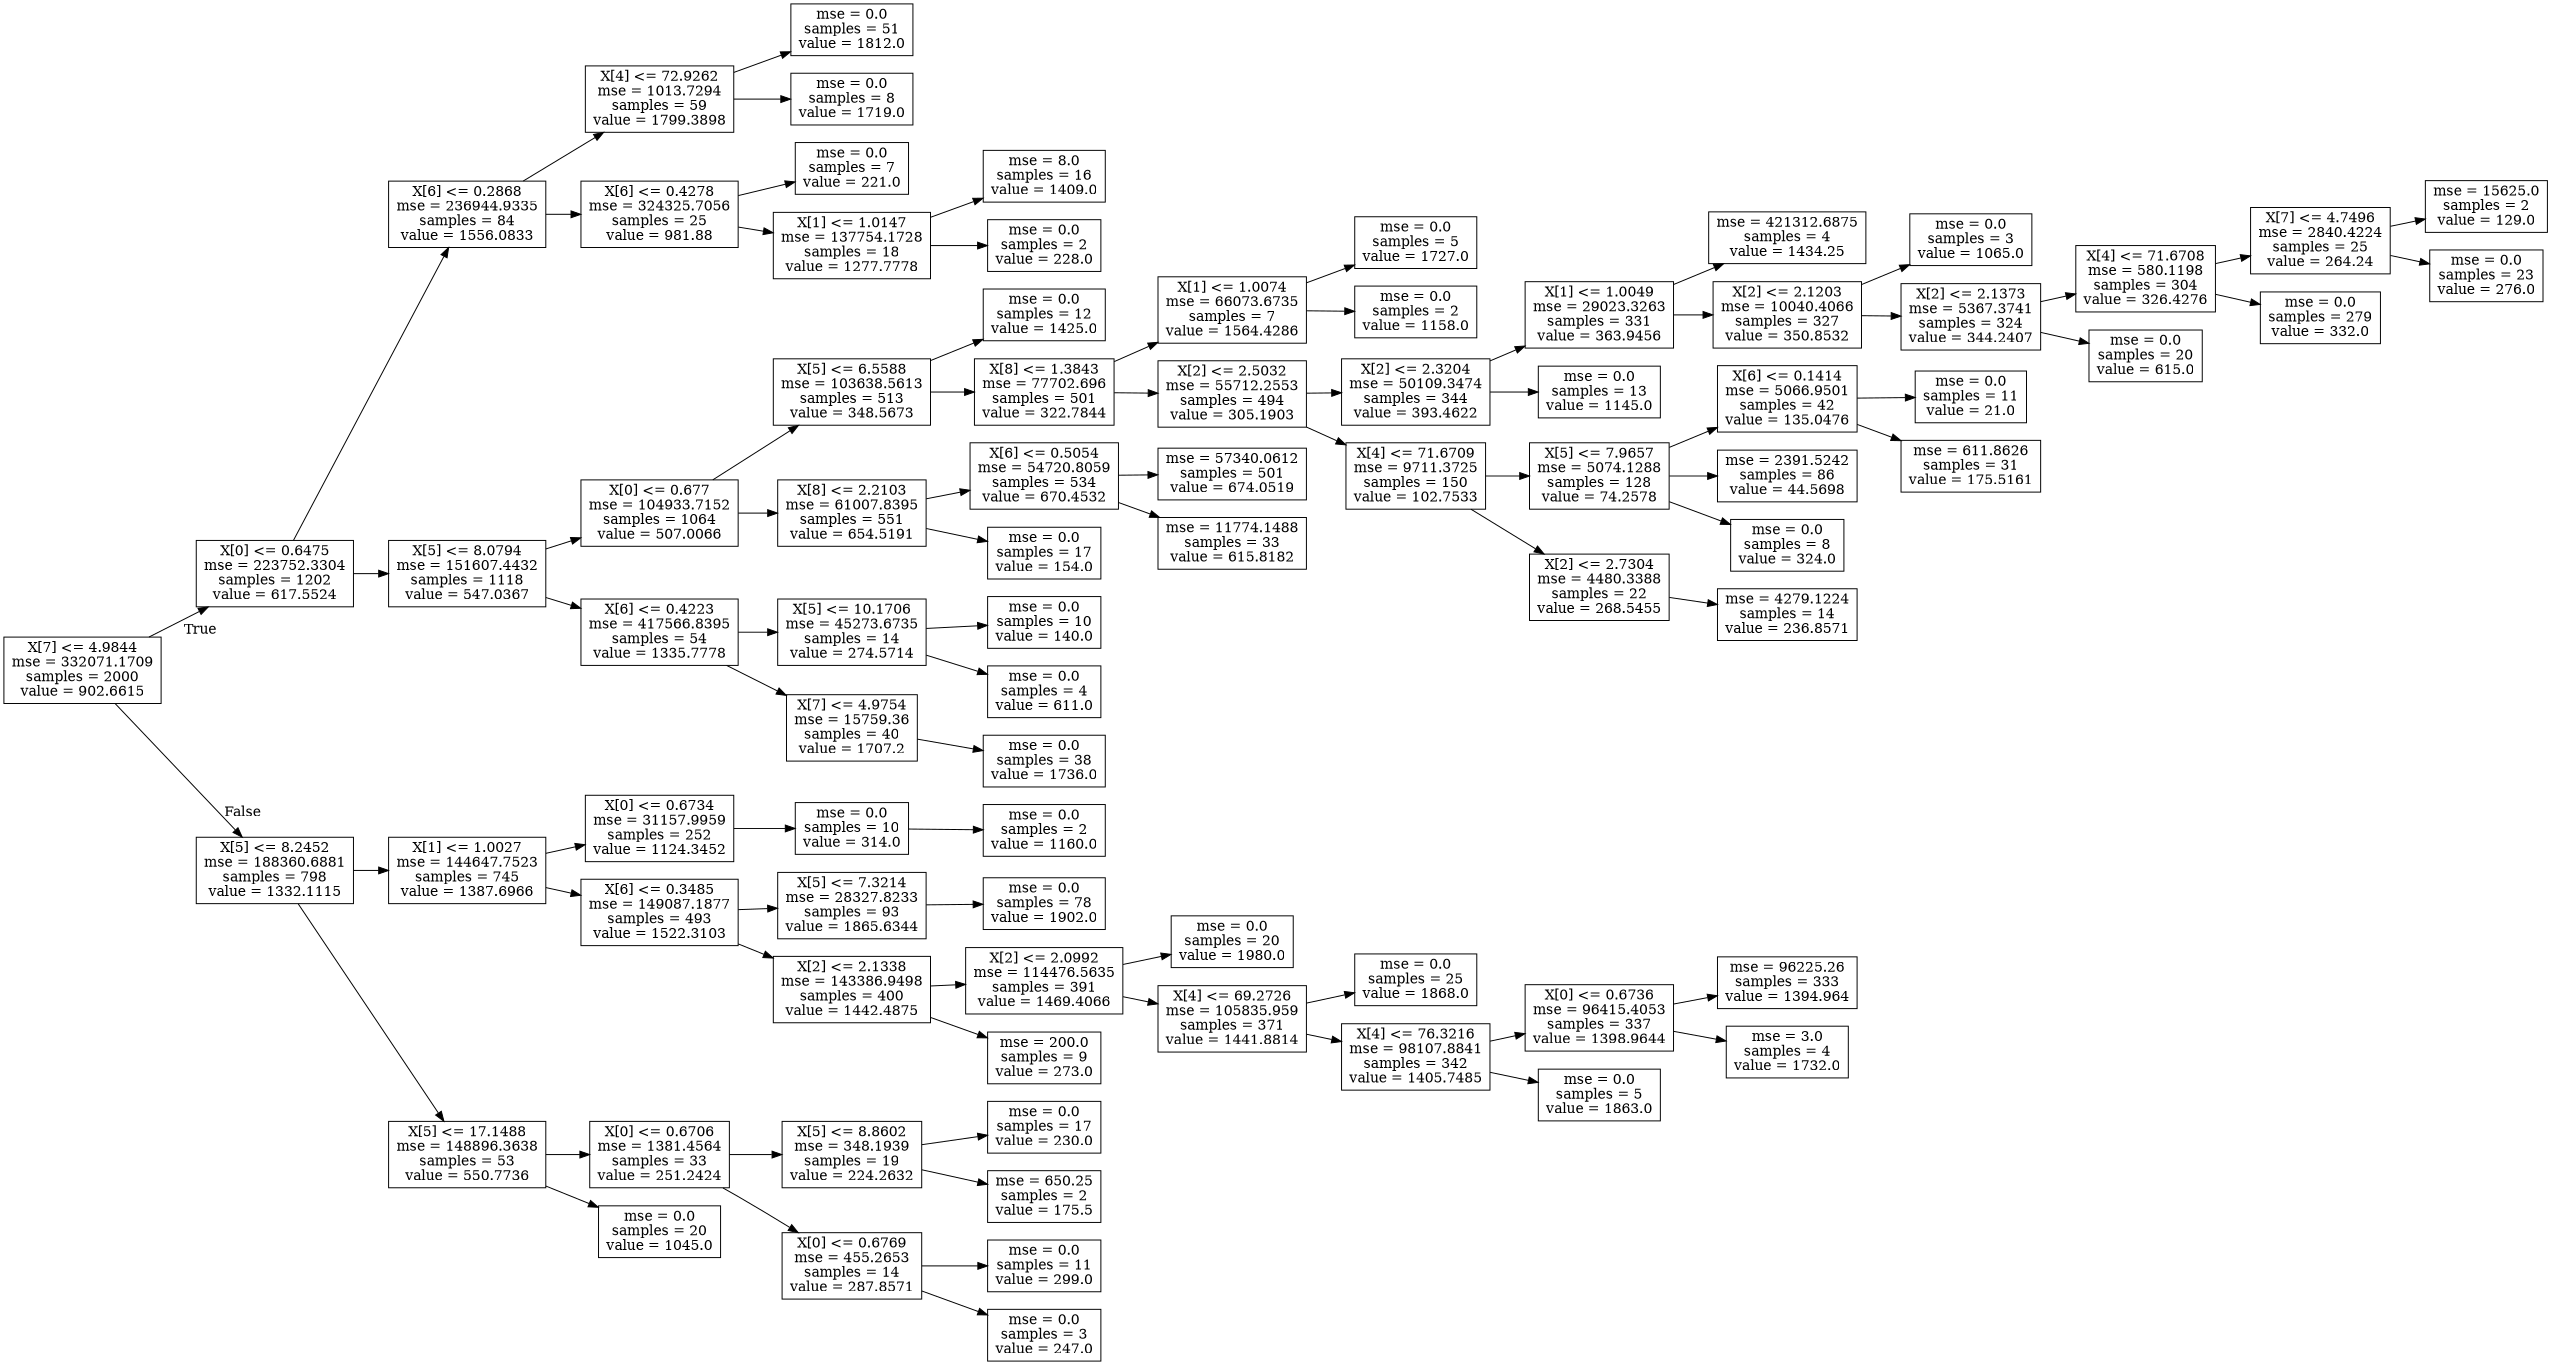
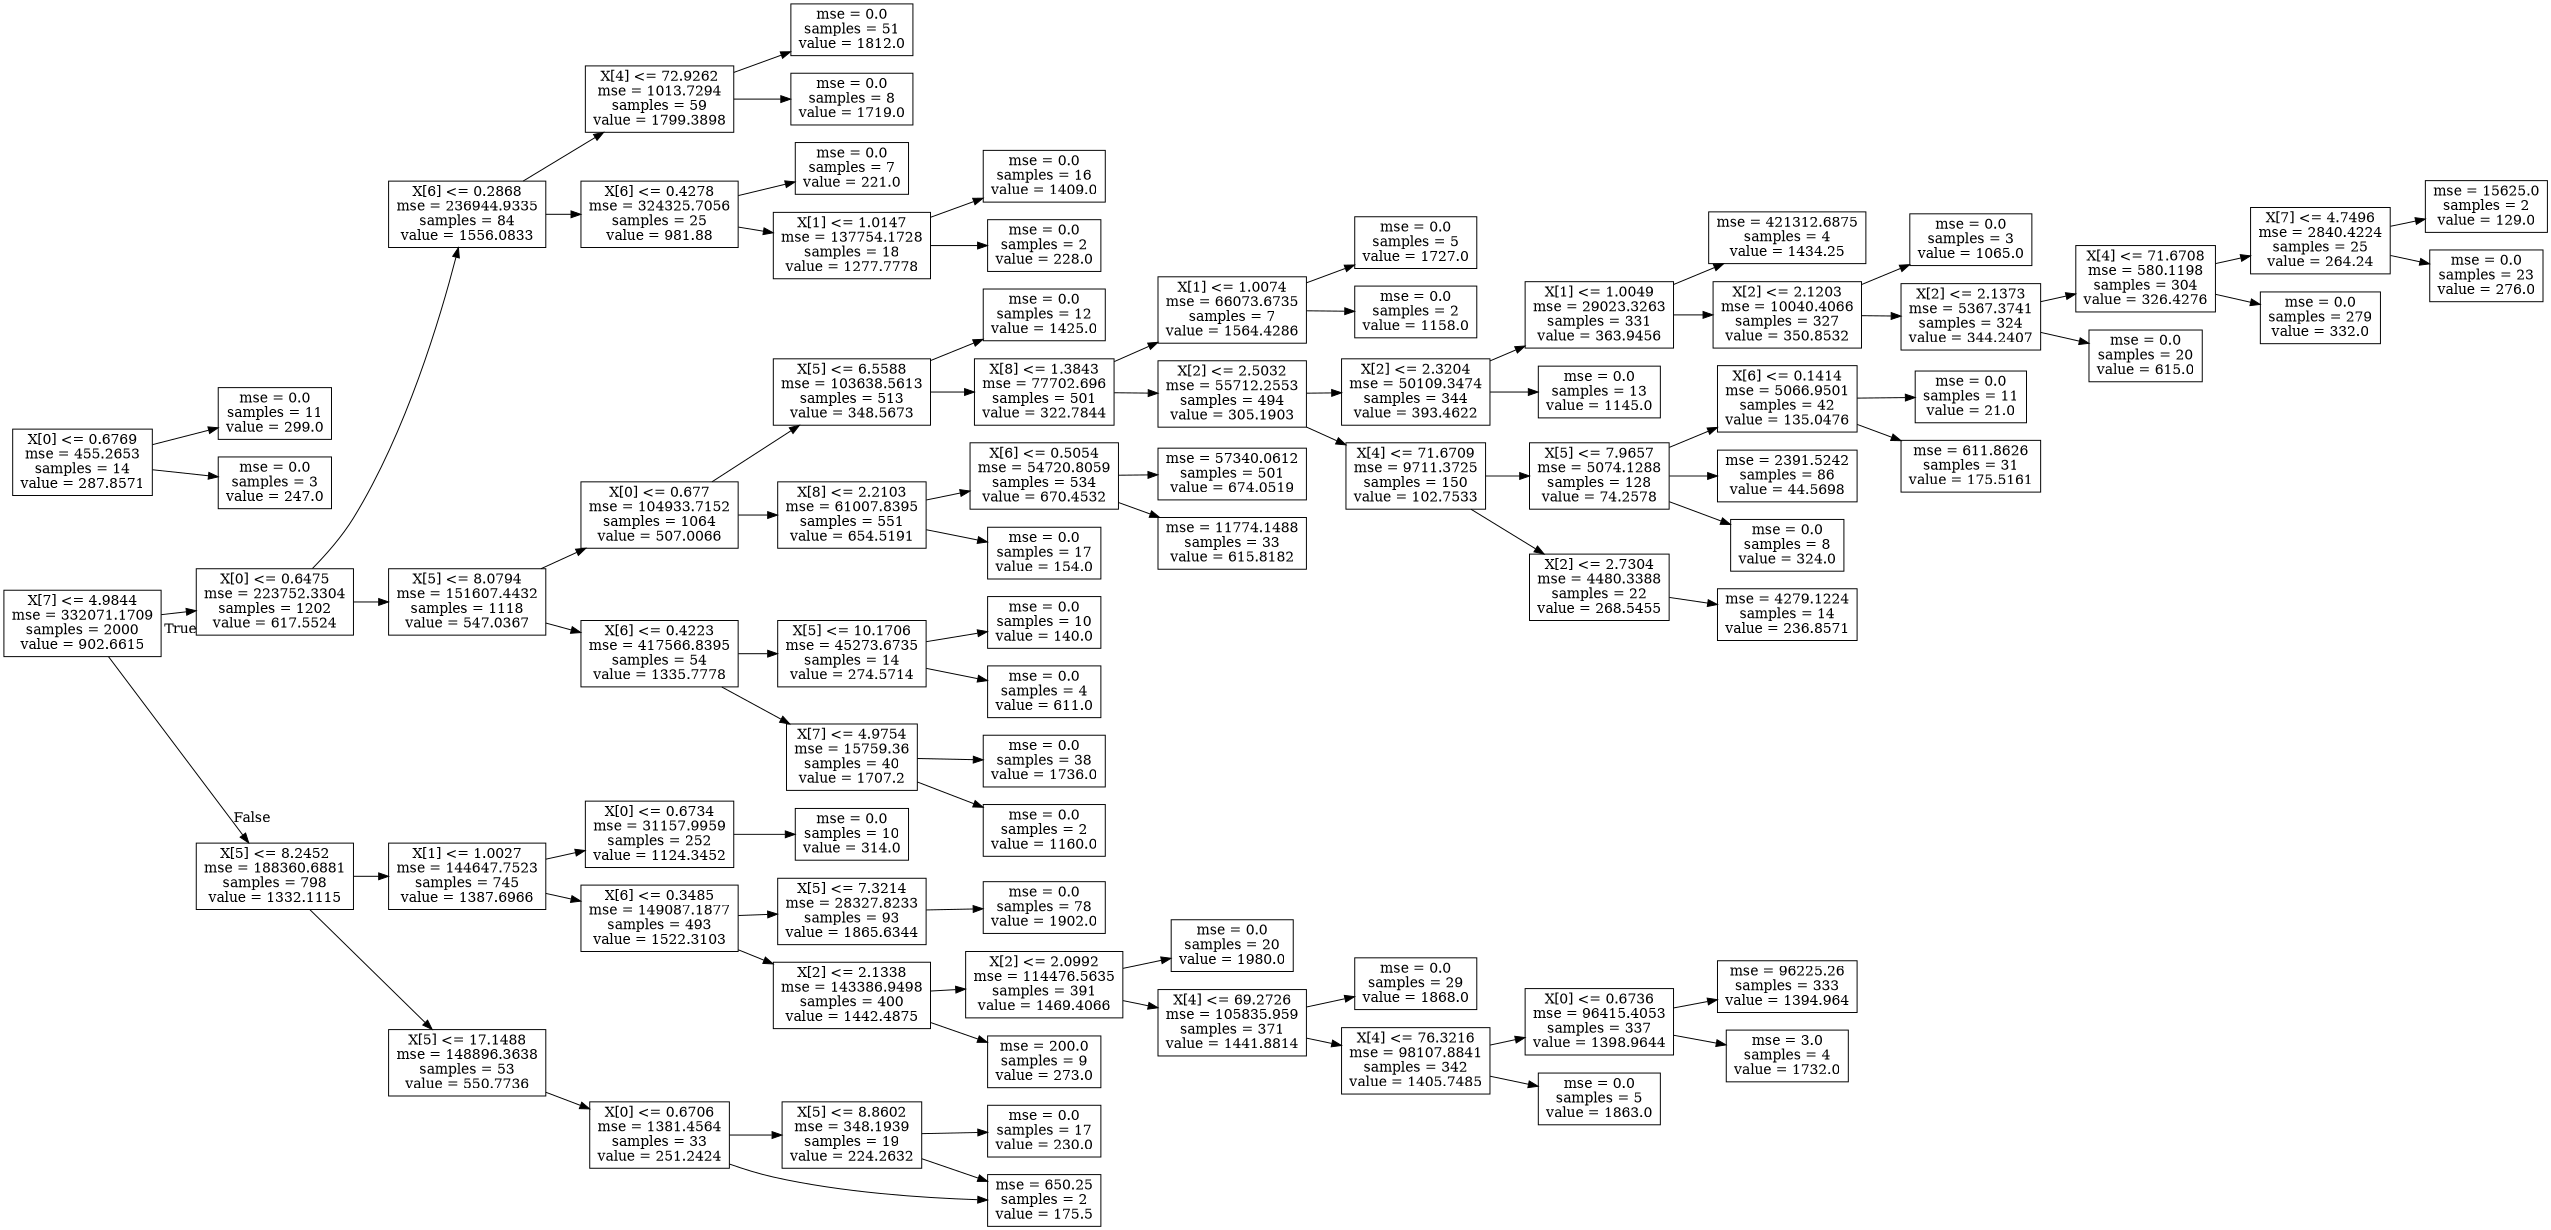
node "mse = 8.0 samples = 16 value = 1409.0": label "mse = 8.0 samples = 16 value = 1409.0" -> "mse = 0.0 samples = 16 value = 1409.0"
edge "mse = 0.0 samples = 10 value = 314.0" -> "mse = 0.0 samples = 2 value = 1160.0": now "X[7] <= 4.9754 mse = 15759.36 samples = 40 value = 1707.2" -> "mse = 0.0 samples = 2 value = 1160.0"
node "mse = 0.0 samples = 25 value = 1868.0": label "mse = 0.0 samples = 25 value = 1868.0" -> "mse = 0.0 samples = 29 value = 1868.0"
edge "X[0] <= 0.6706 mse = 1381.4564 samples = 33 value = 251.2424" -> "X[0] <= 0.6769 mse = 455.2653 samples = 14 value = 287.8571": now "X[0] <= 0.6706 mse = 1381.4564 samples = 33 value = 251.2424" -> "mse = 650.25 samples = 2 value = 175.5"
node "mse = 0.0 samples = 20 value = 1045.0": removed
